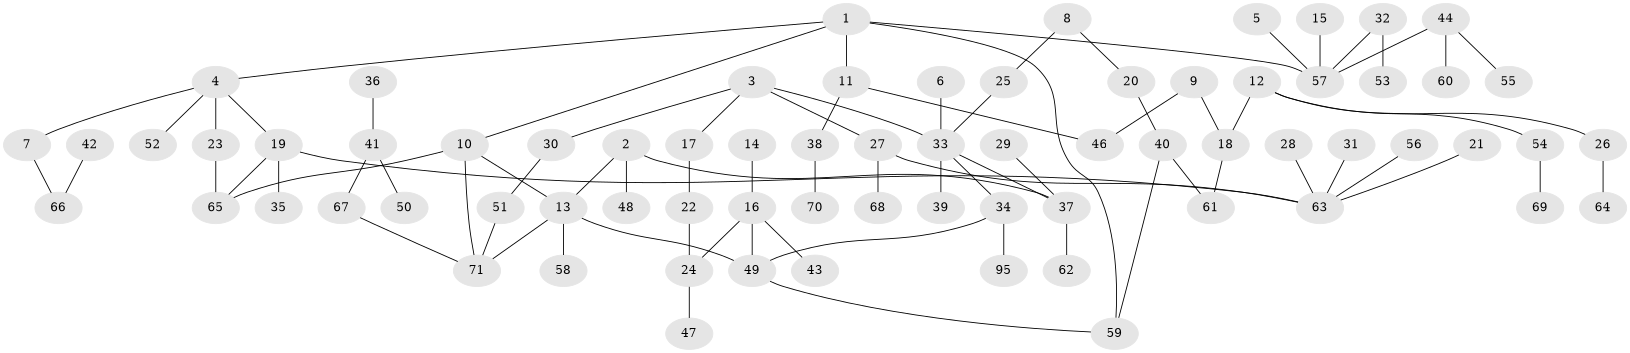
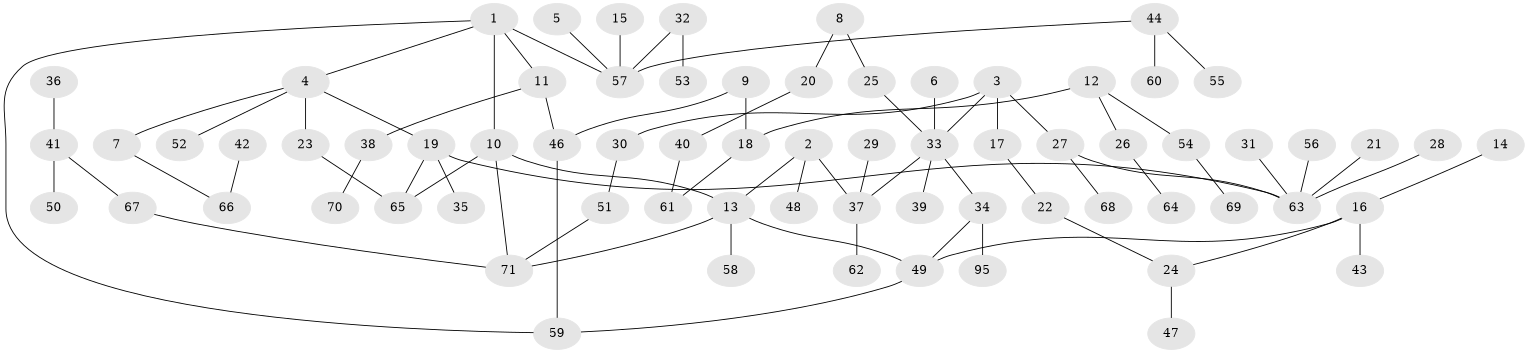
edge "40" -- "59": now "46" -- "59"
